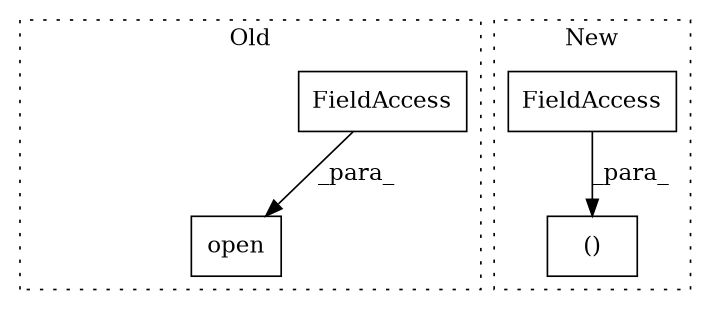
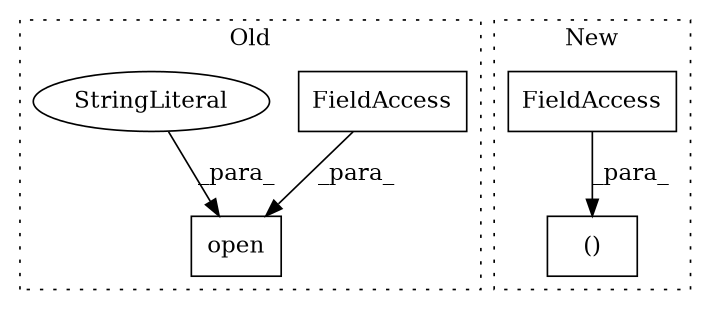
node "StringLiteral": added
